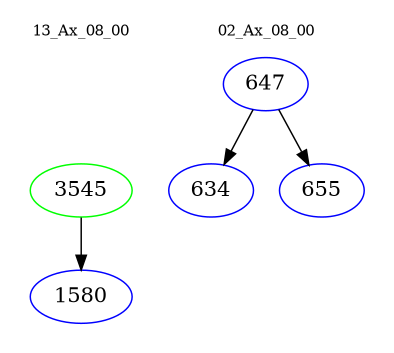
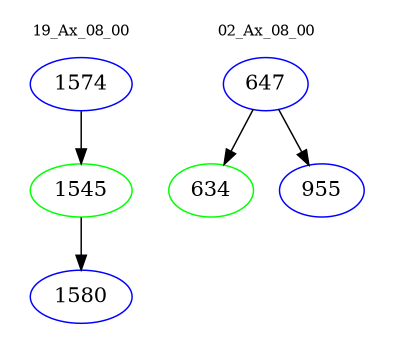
cluster "13_Ax_08_00": label "13_Ax_08_00" -> "19_Ax_08_00"
node "1574": added
node "3545": label "3545" -> "1545"
node "634": color blue -> green
node "655": label "655" -> "955"
